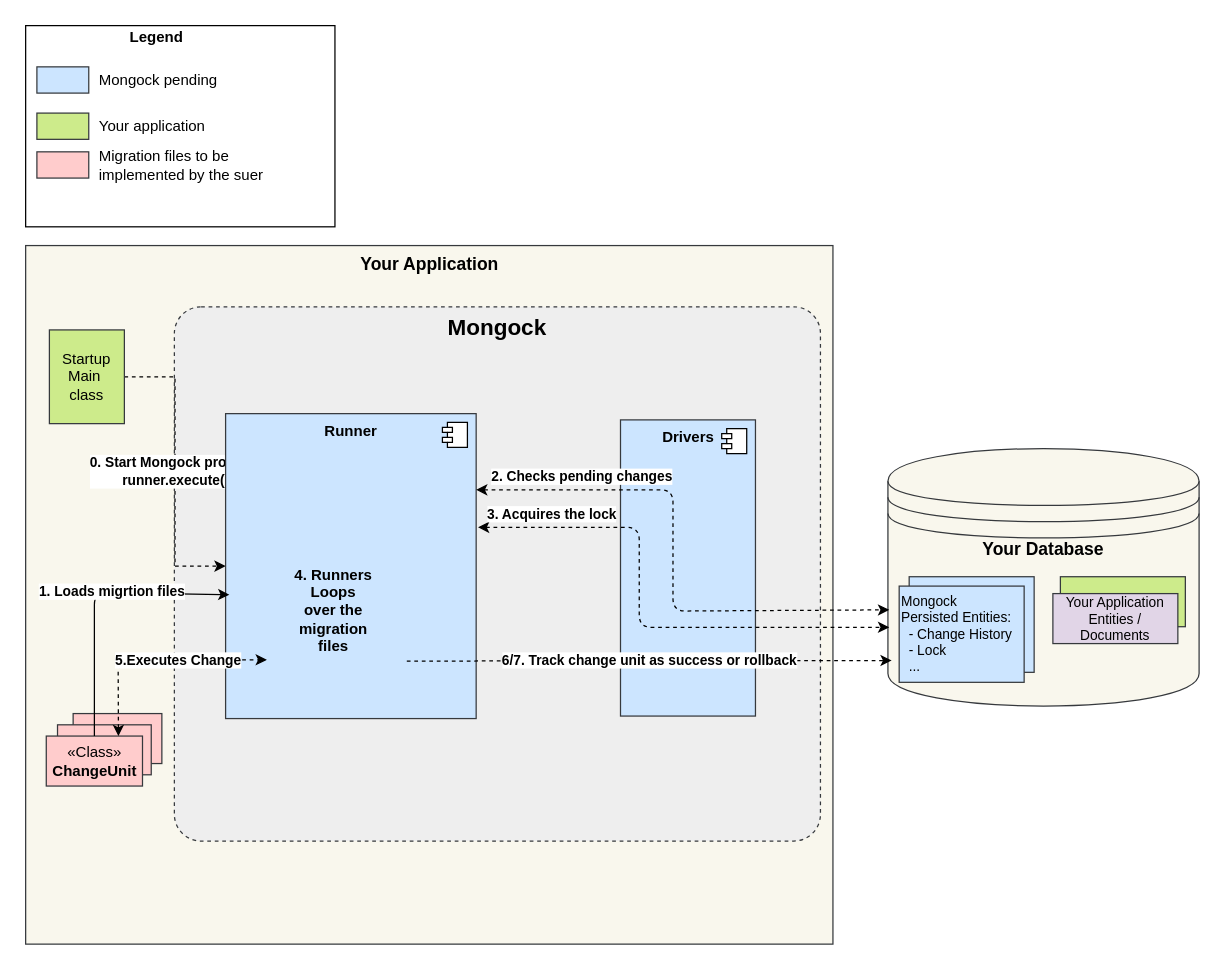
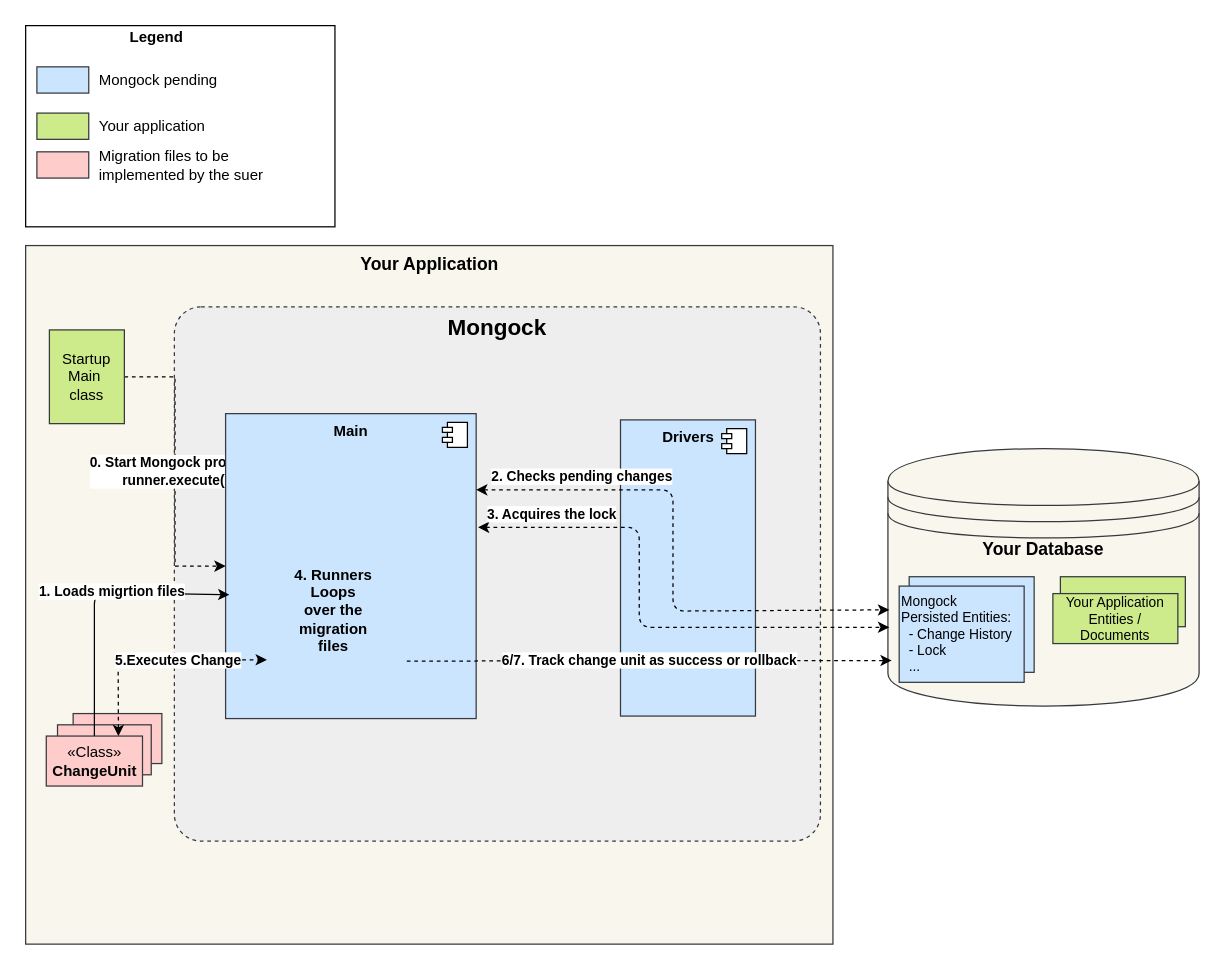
node "Runner": label "Runner" -> "Main"
node "Your Application Entities / Documents": fillcolor #e1d5e7 -> #cdeb8b
